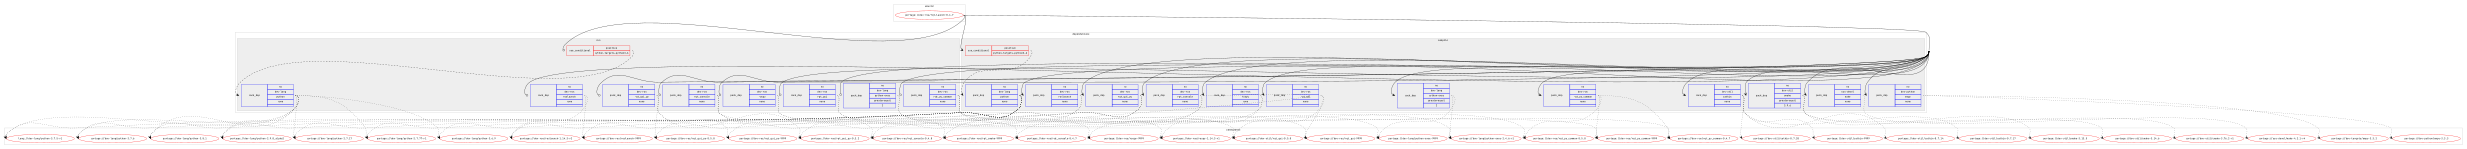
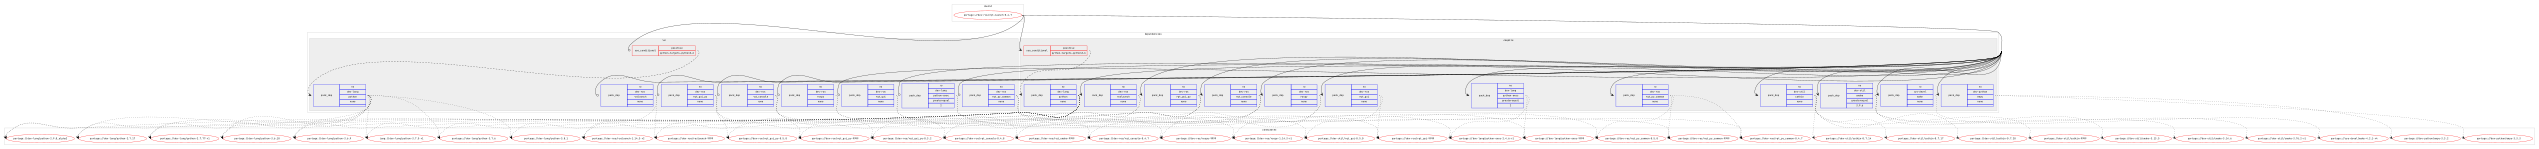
node "portage://dev-lang/python-3.6.10": added
node "portage://dev-targets/empy-3.3.2": label "portage://dev-targets/empy-3.3.2" -> "portage://dev-python/empy-3.3.2"
